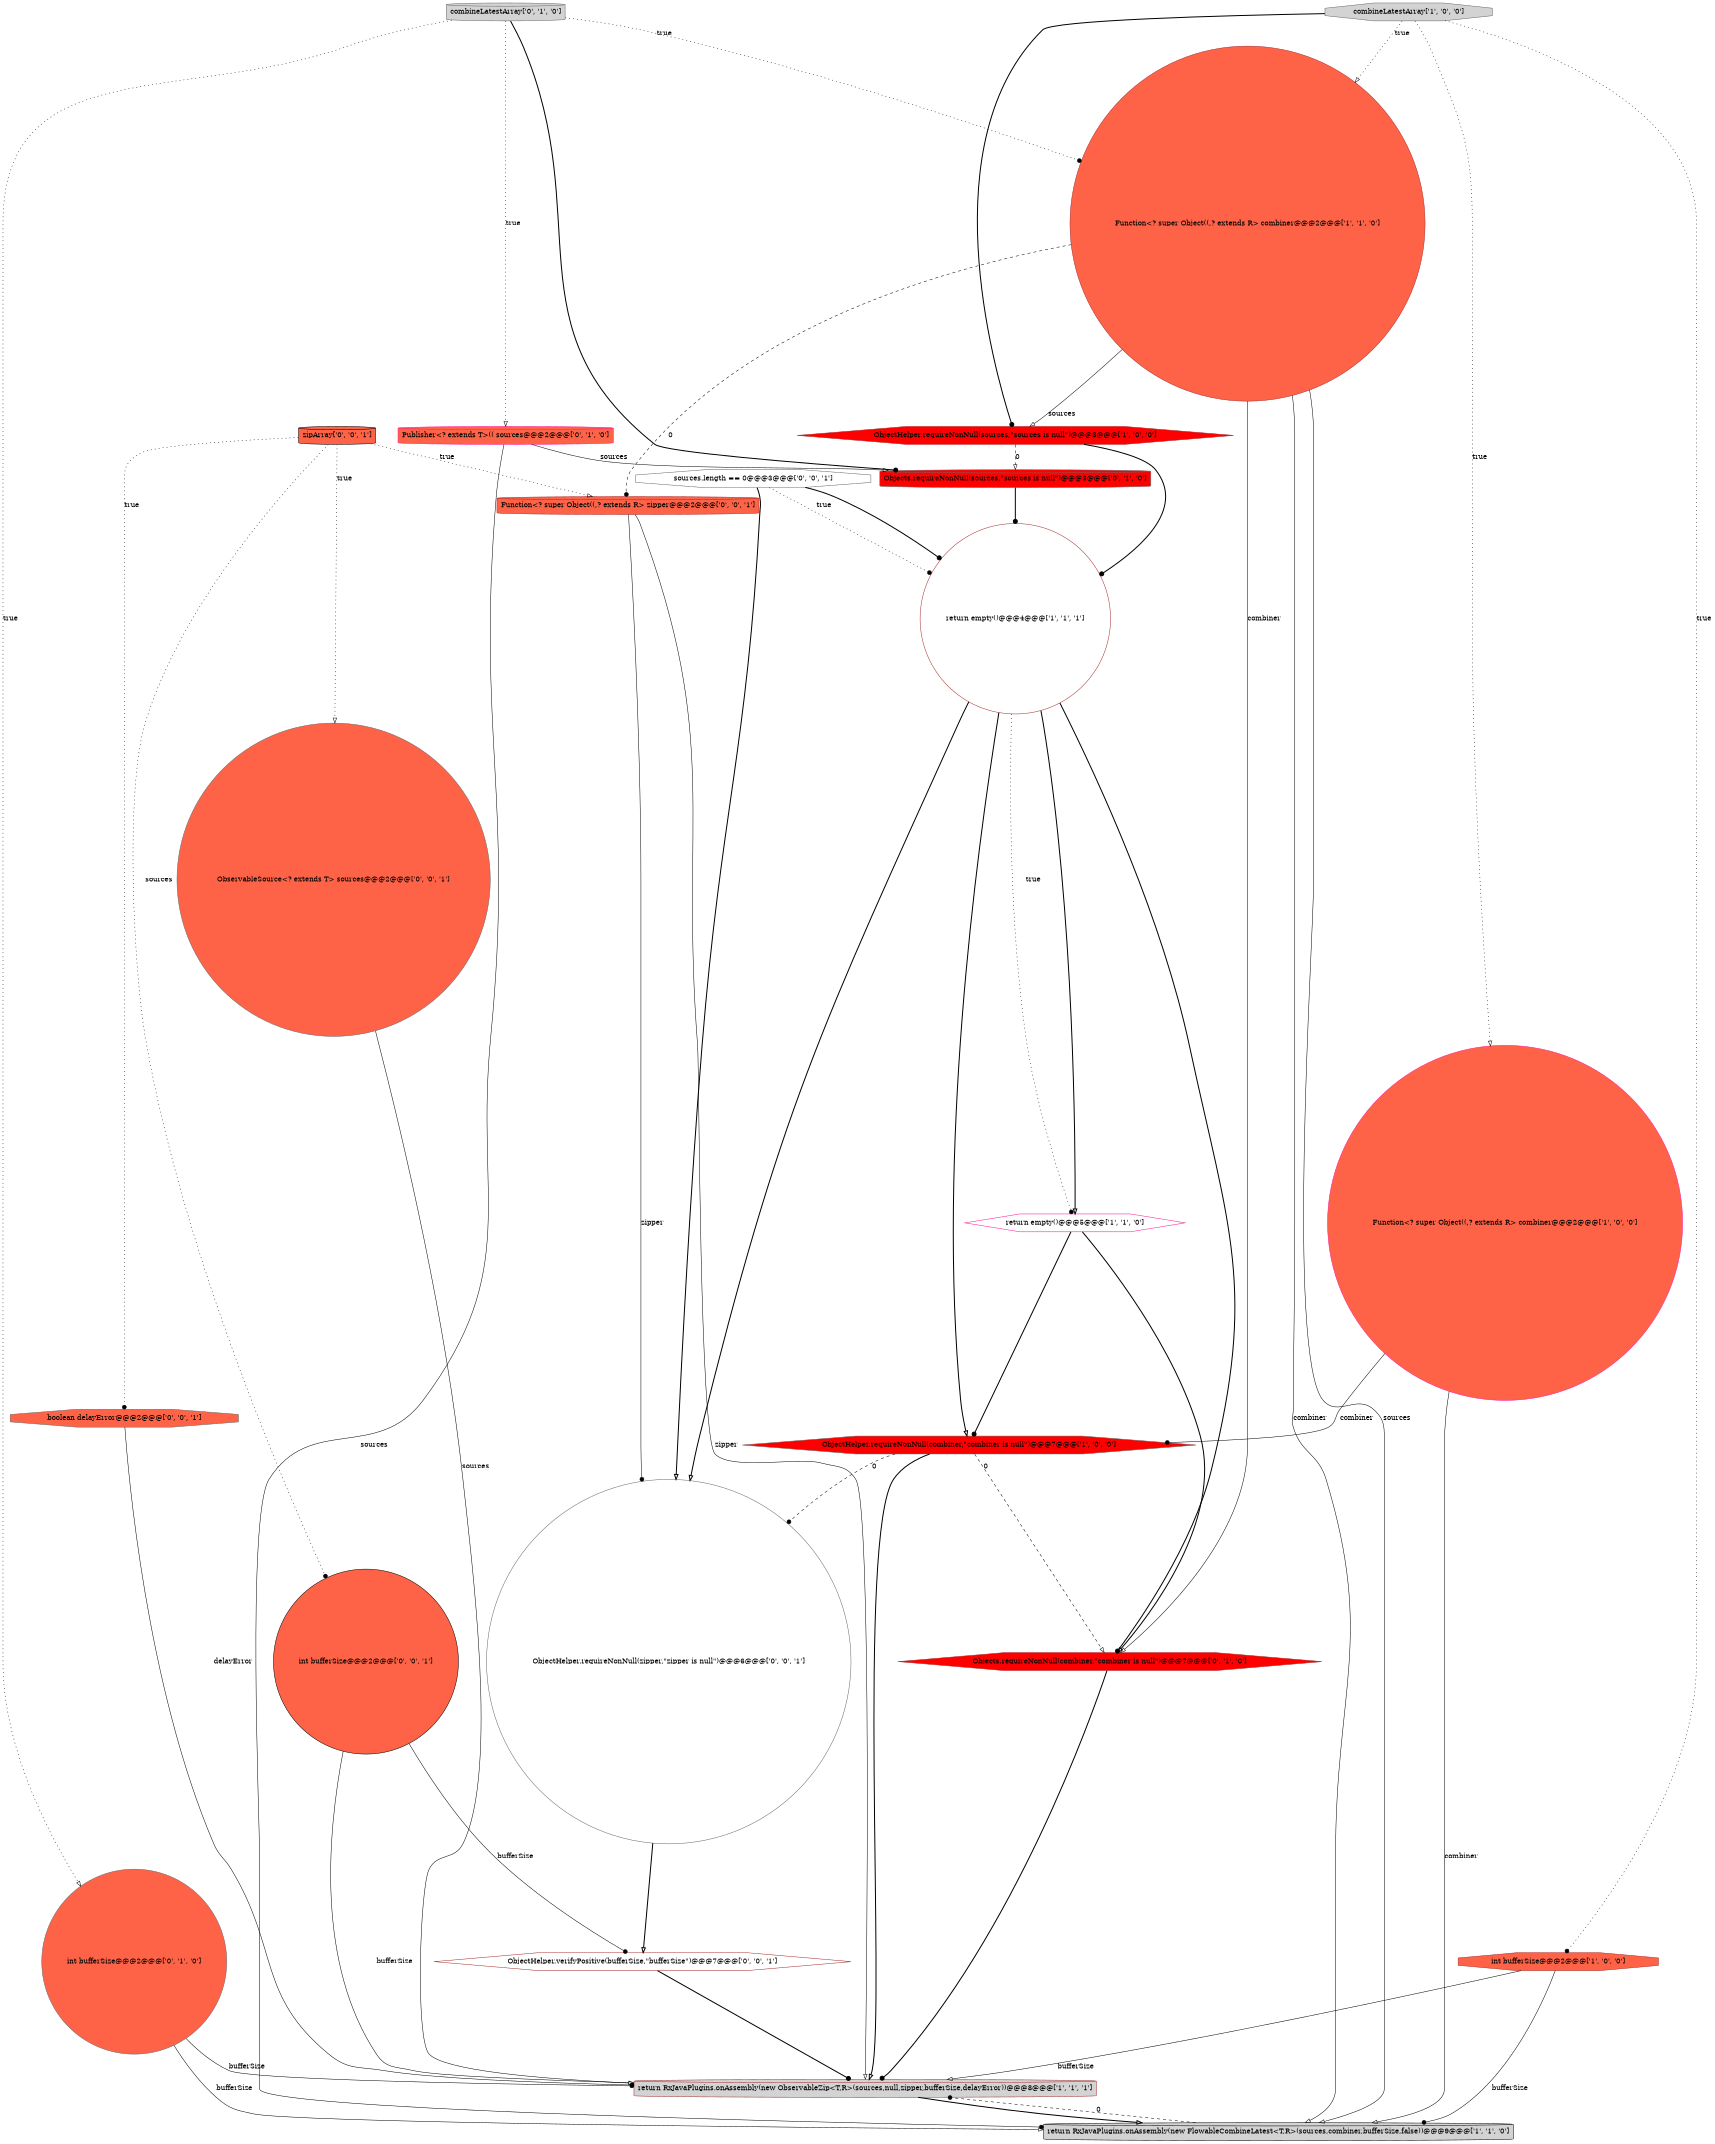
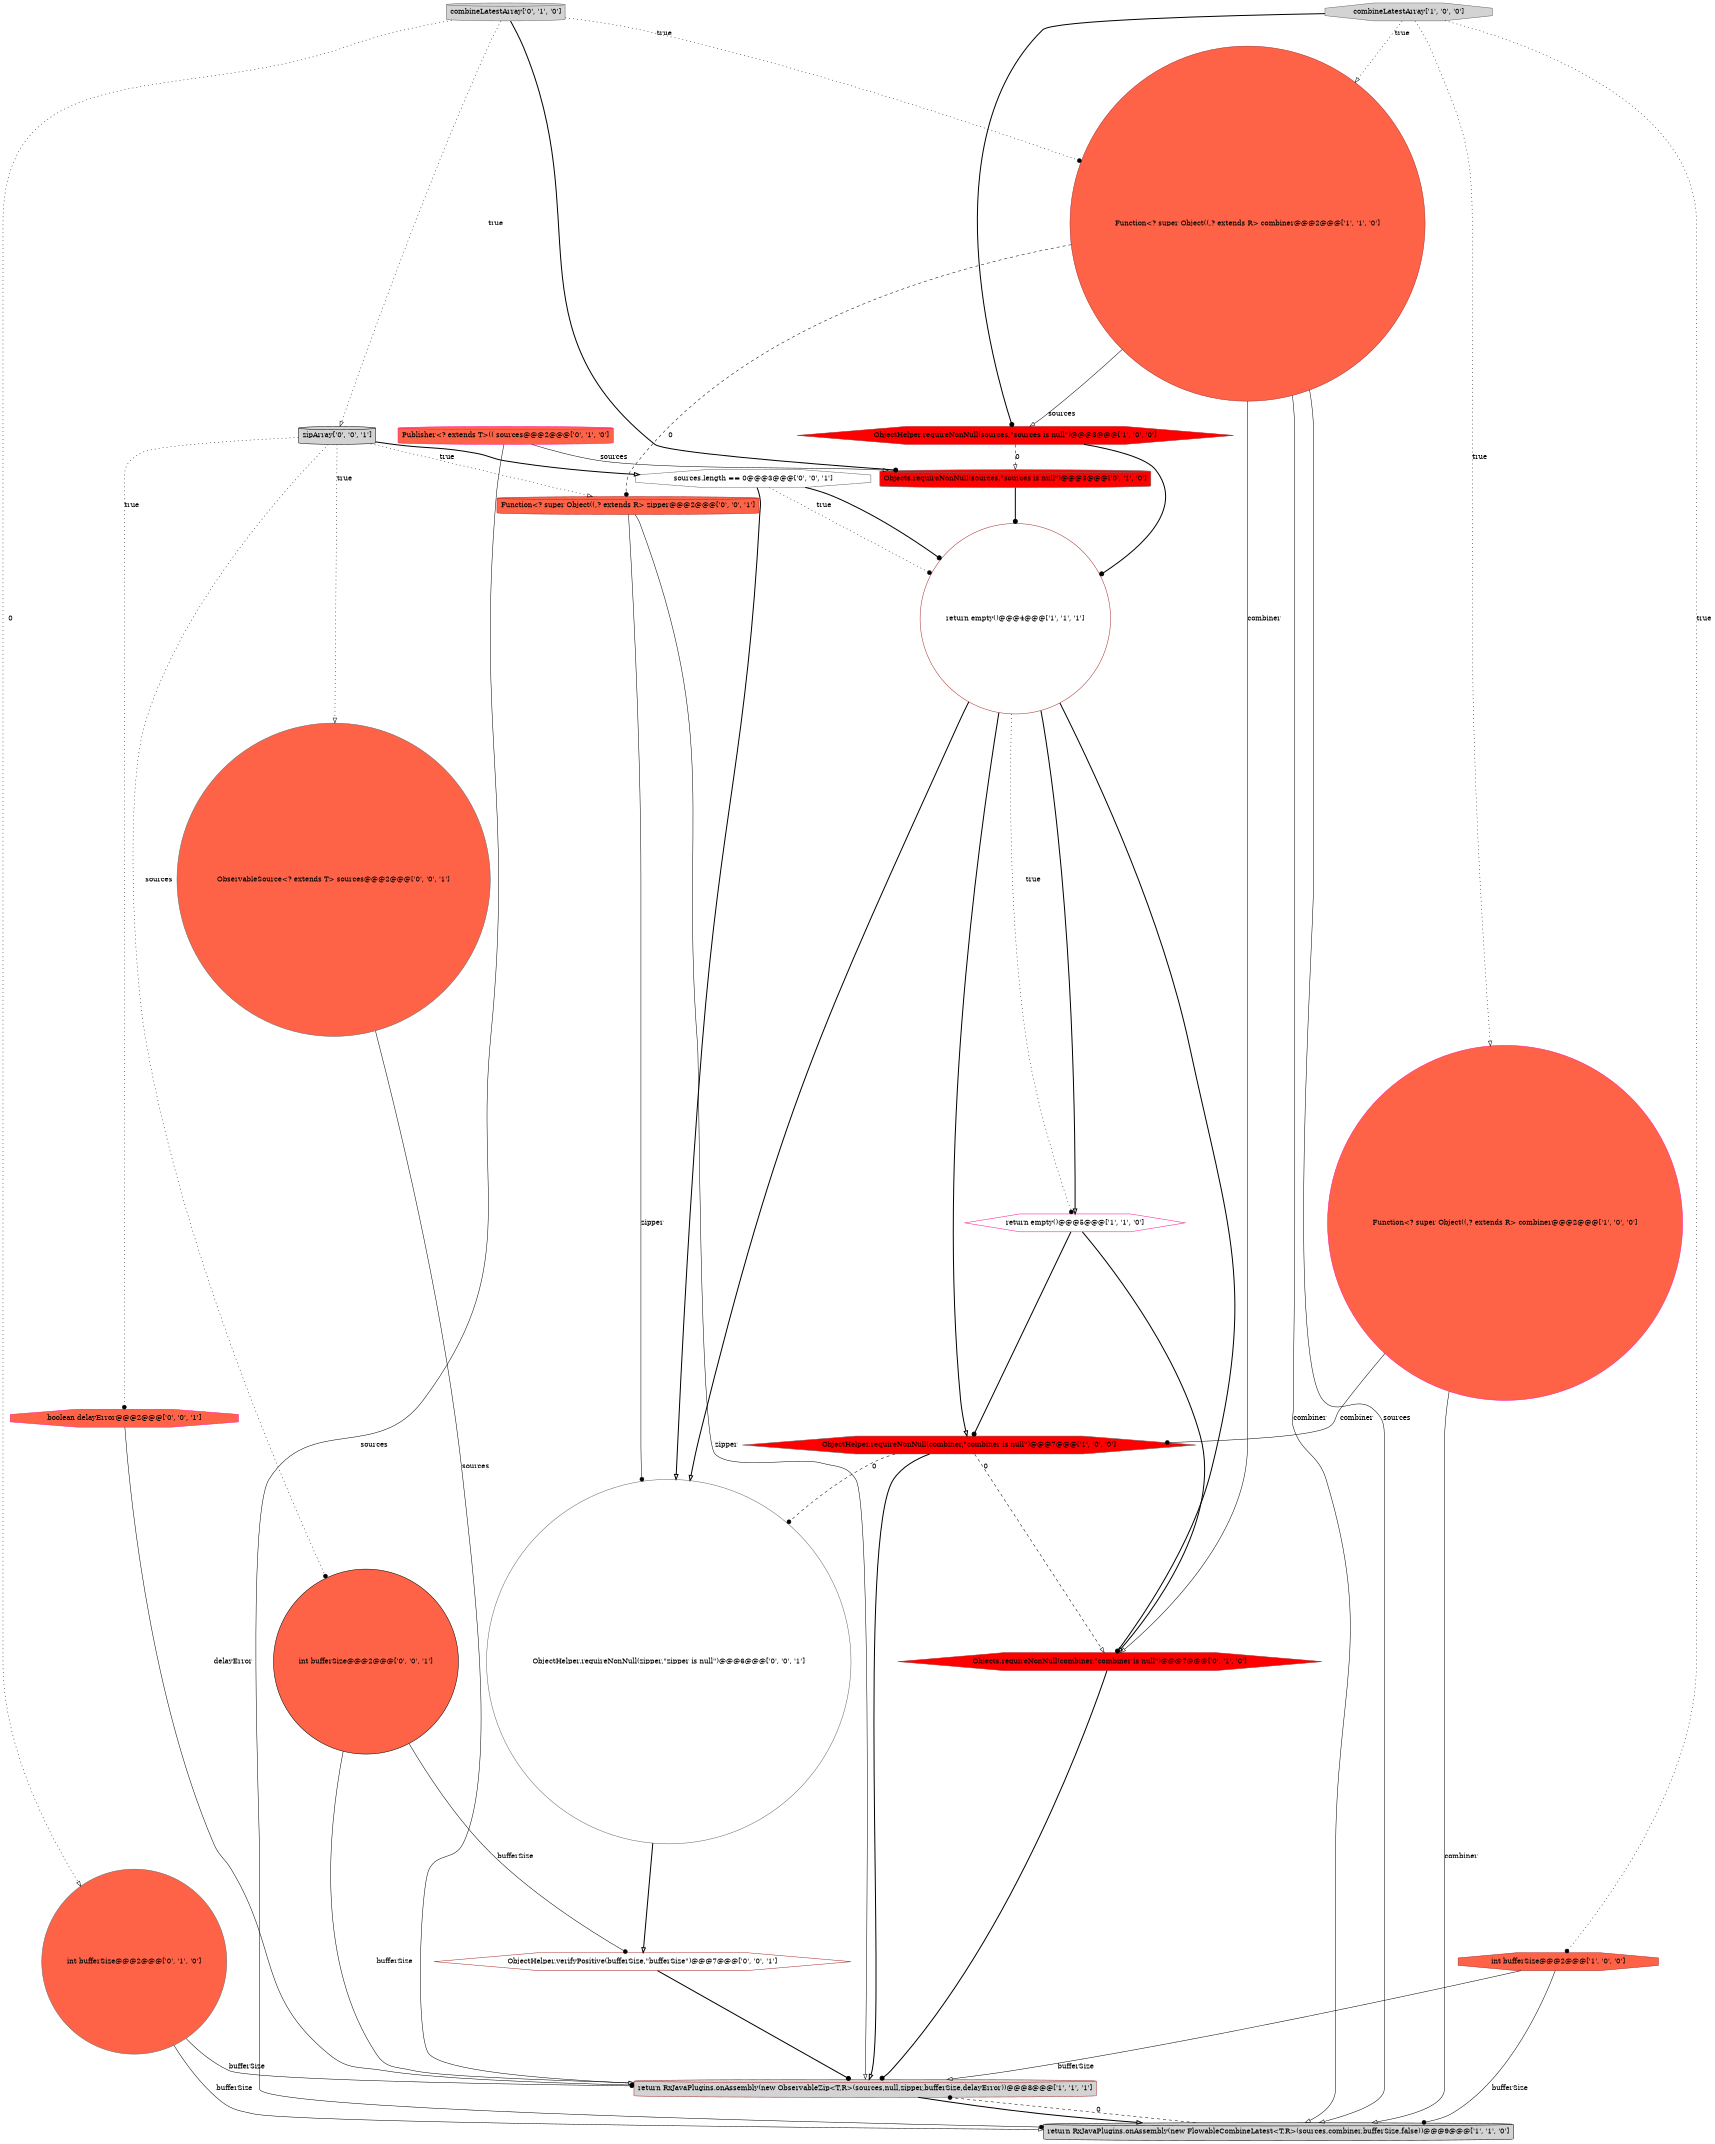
edge "combineLatestArray['0', '1', '0']" -> "Publisher<? extends T>(( sources@@@2@@@['0', '1', '0']": now "combineLatestArray['0', '1', '0']" -> "zipArray['0', '0', '1']"
node "zipArray['0', '0', '1']": fillcolor tomato -> lightgray
edge "zipArray['0', '0', '1']" -> "sources.length == 0@@@3@@@['0', '0', '1']": added
edge "combineLatestArray['0', '1', '0']" -> "int bufferSize@@@2@@@['0', '1', '0']": label "true" -> "0"
node "boolean delayError@@@2@@@['0', '0', '1']": color gray40 -> deeppink
